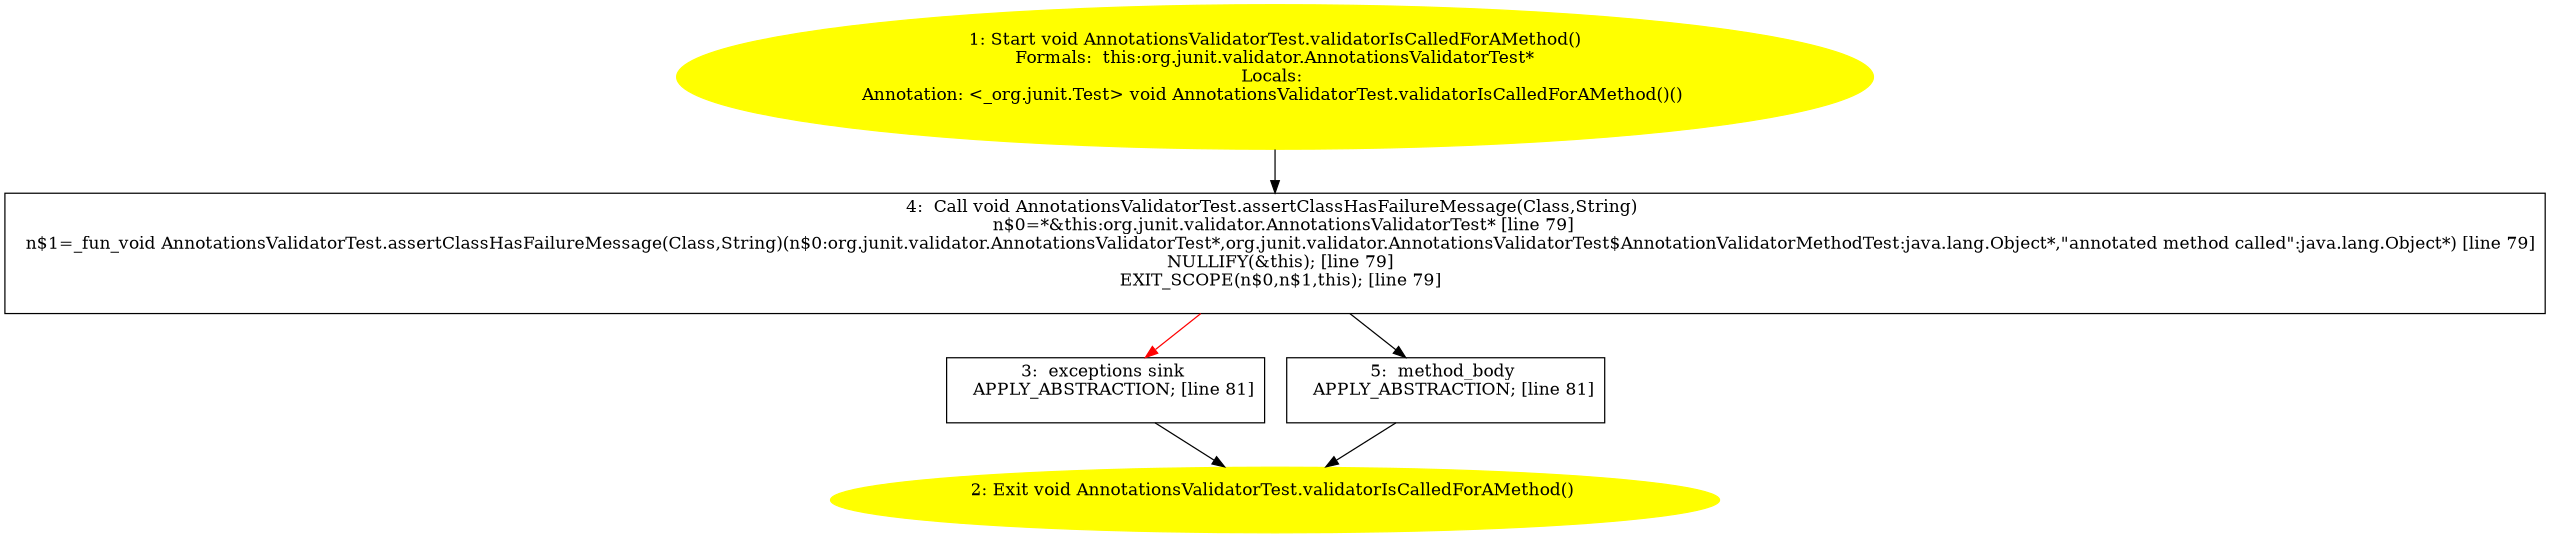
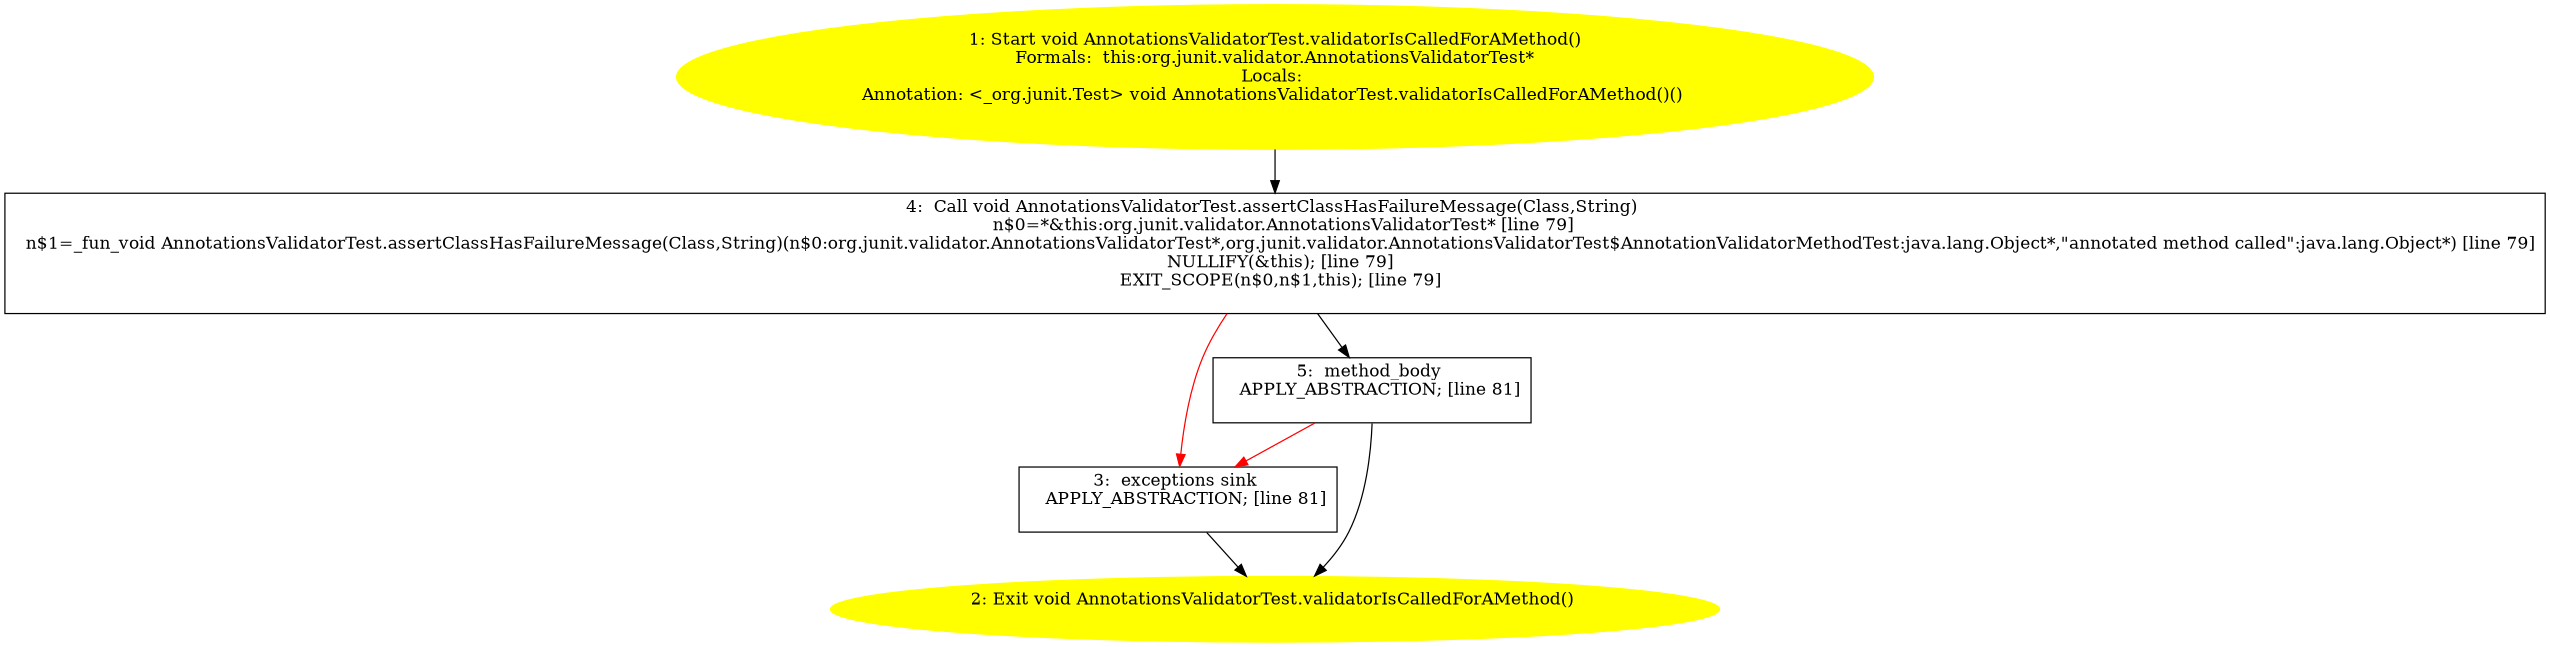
edge "5:  method_body APPLY_ABSTRACTION; [line 81]" -> "3:  exceptions sink APPLY_ABSTRACTION; [line 81]": added
